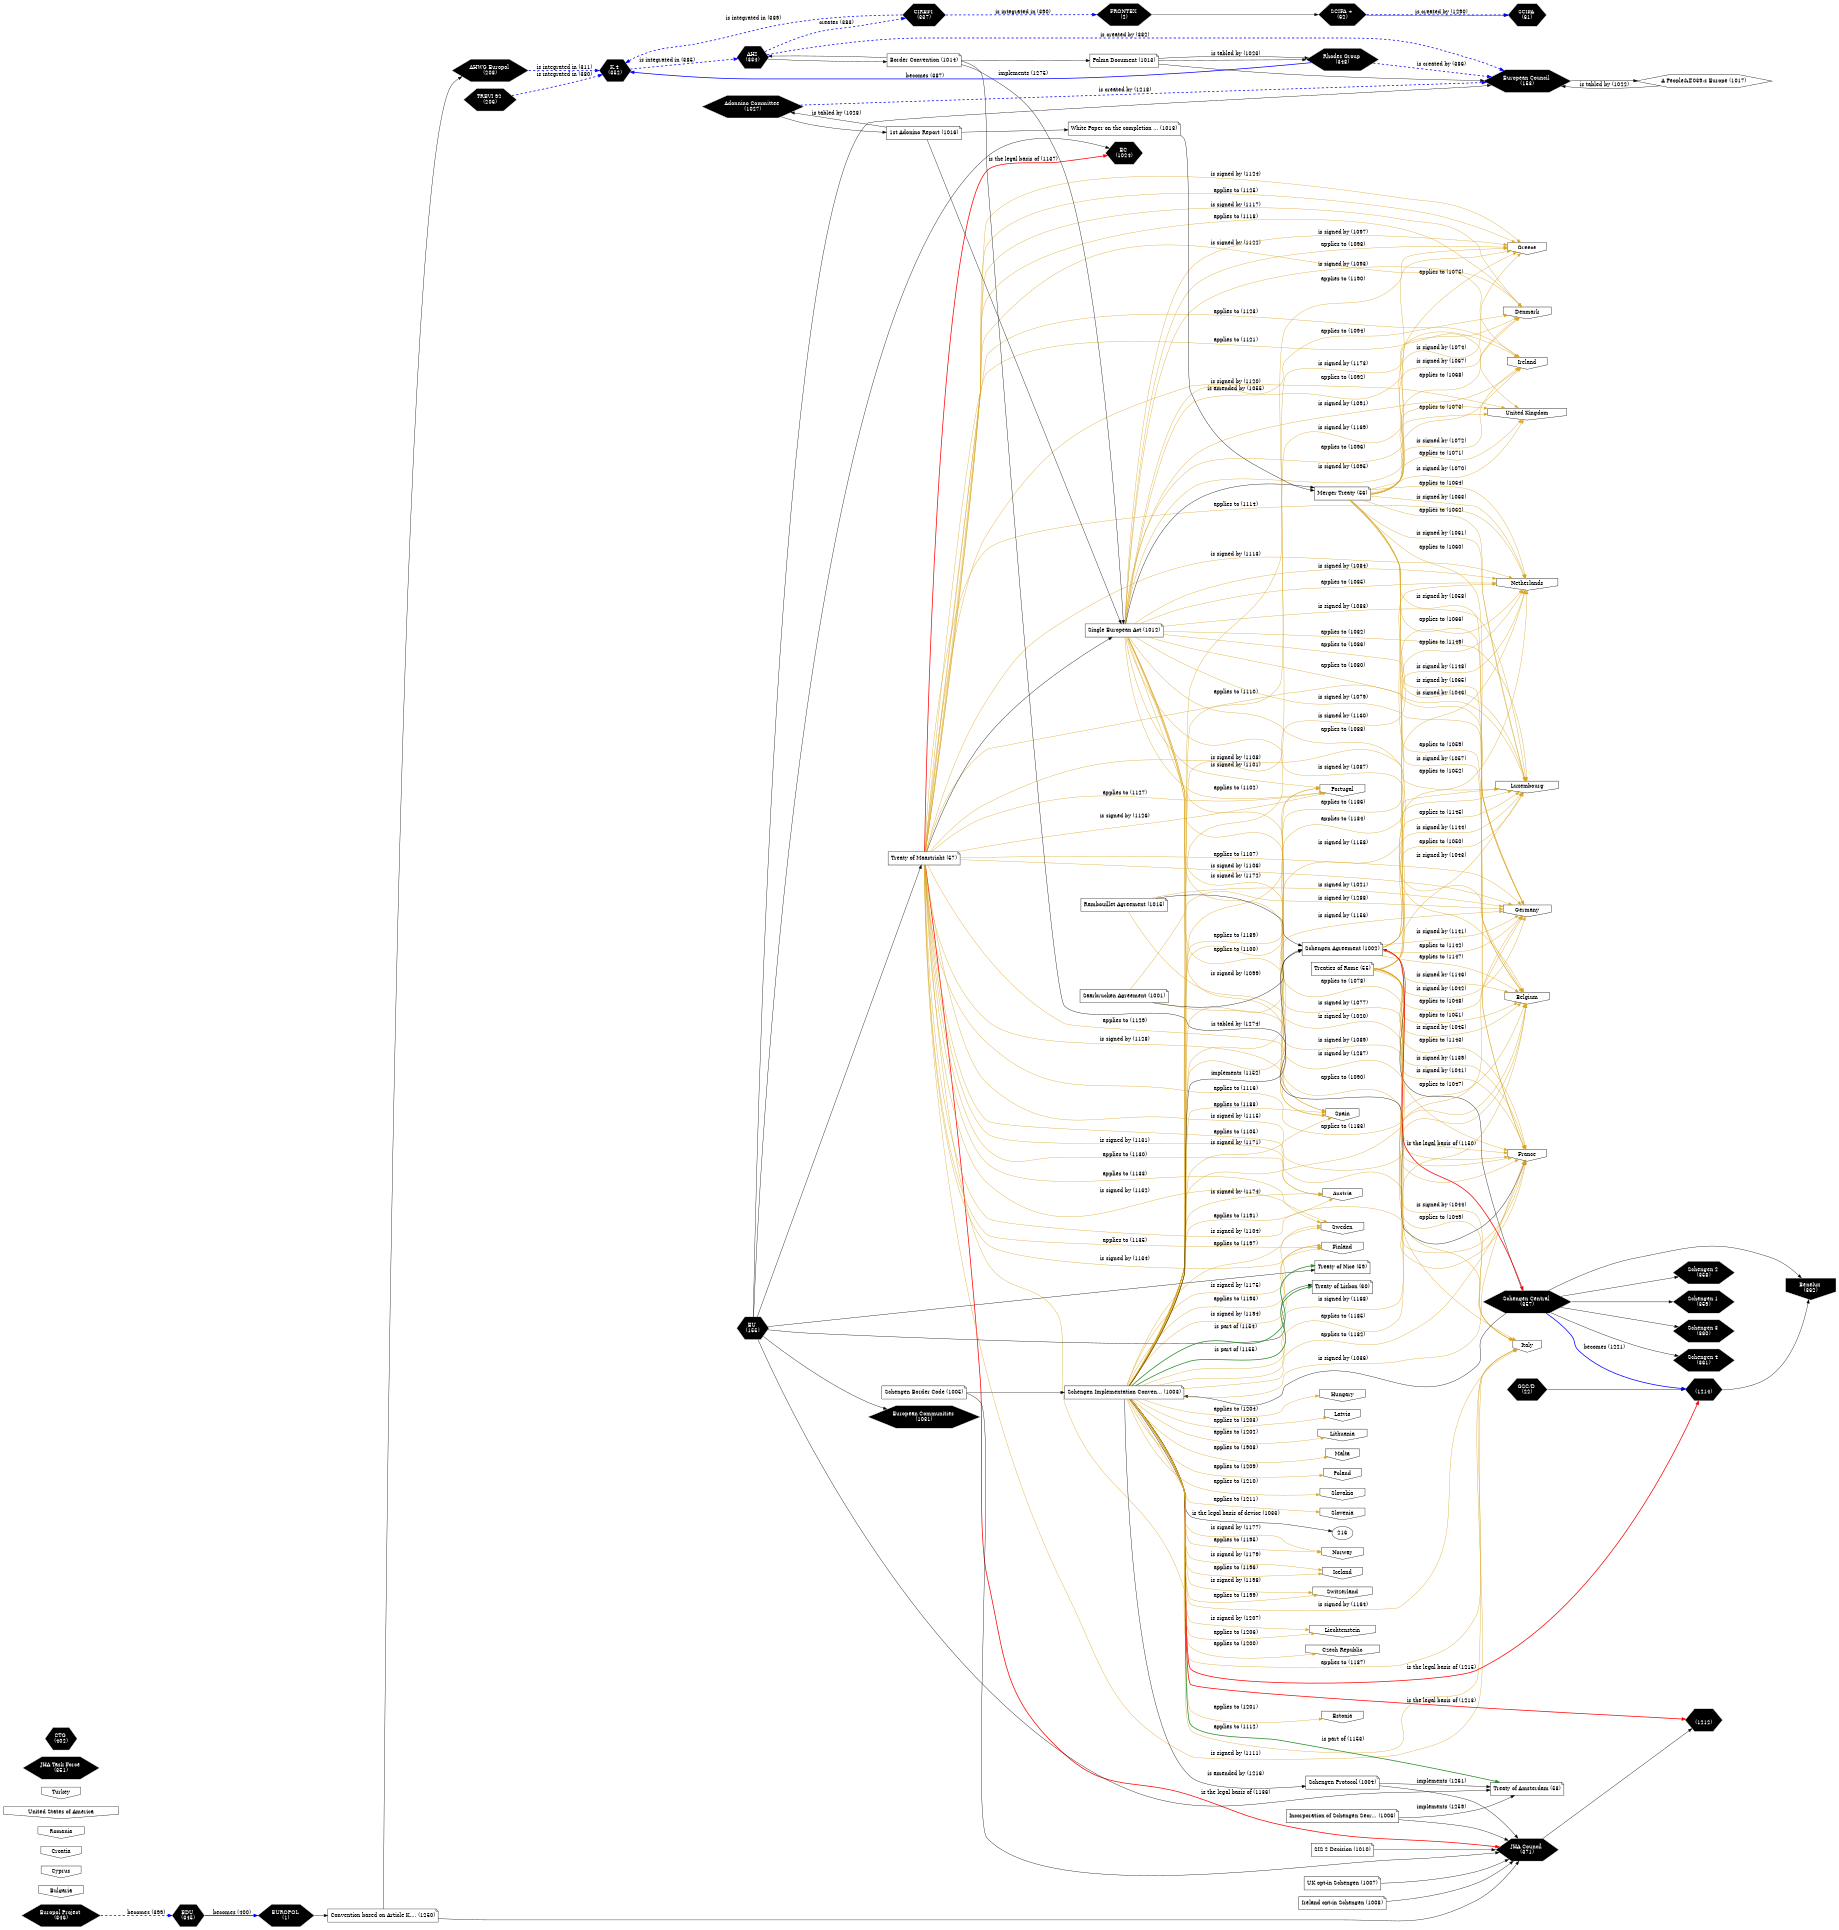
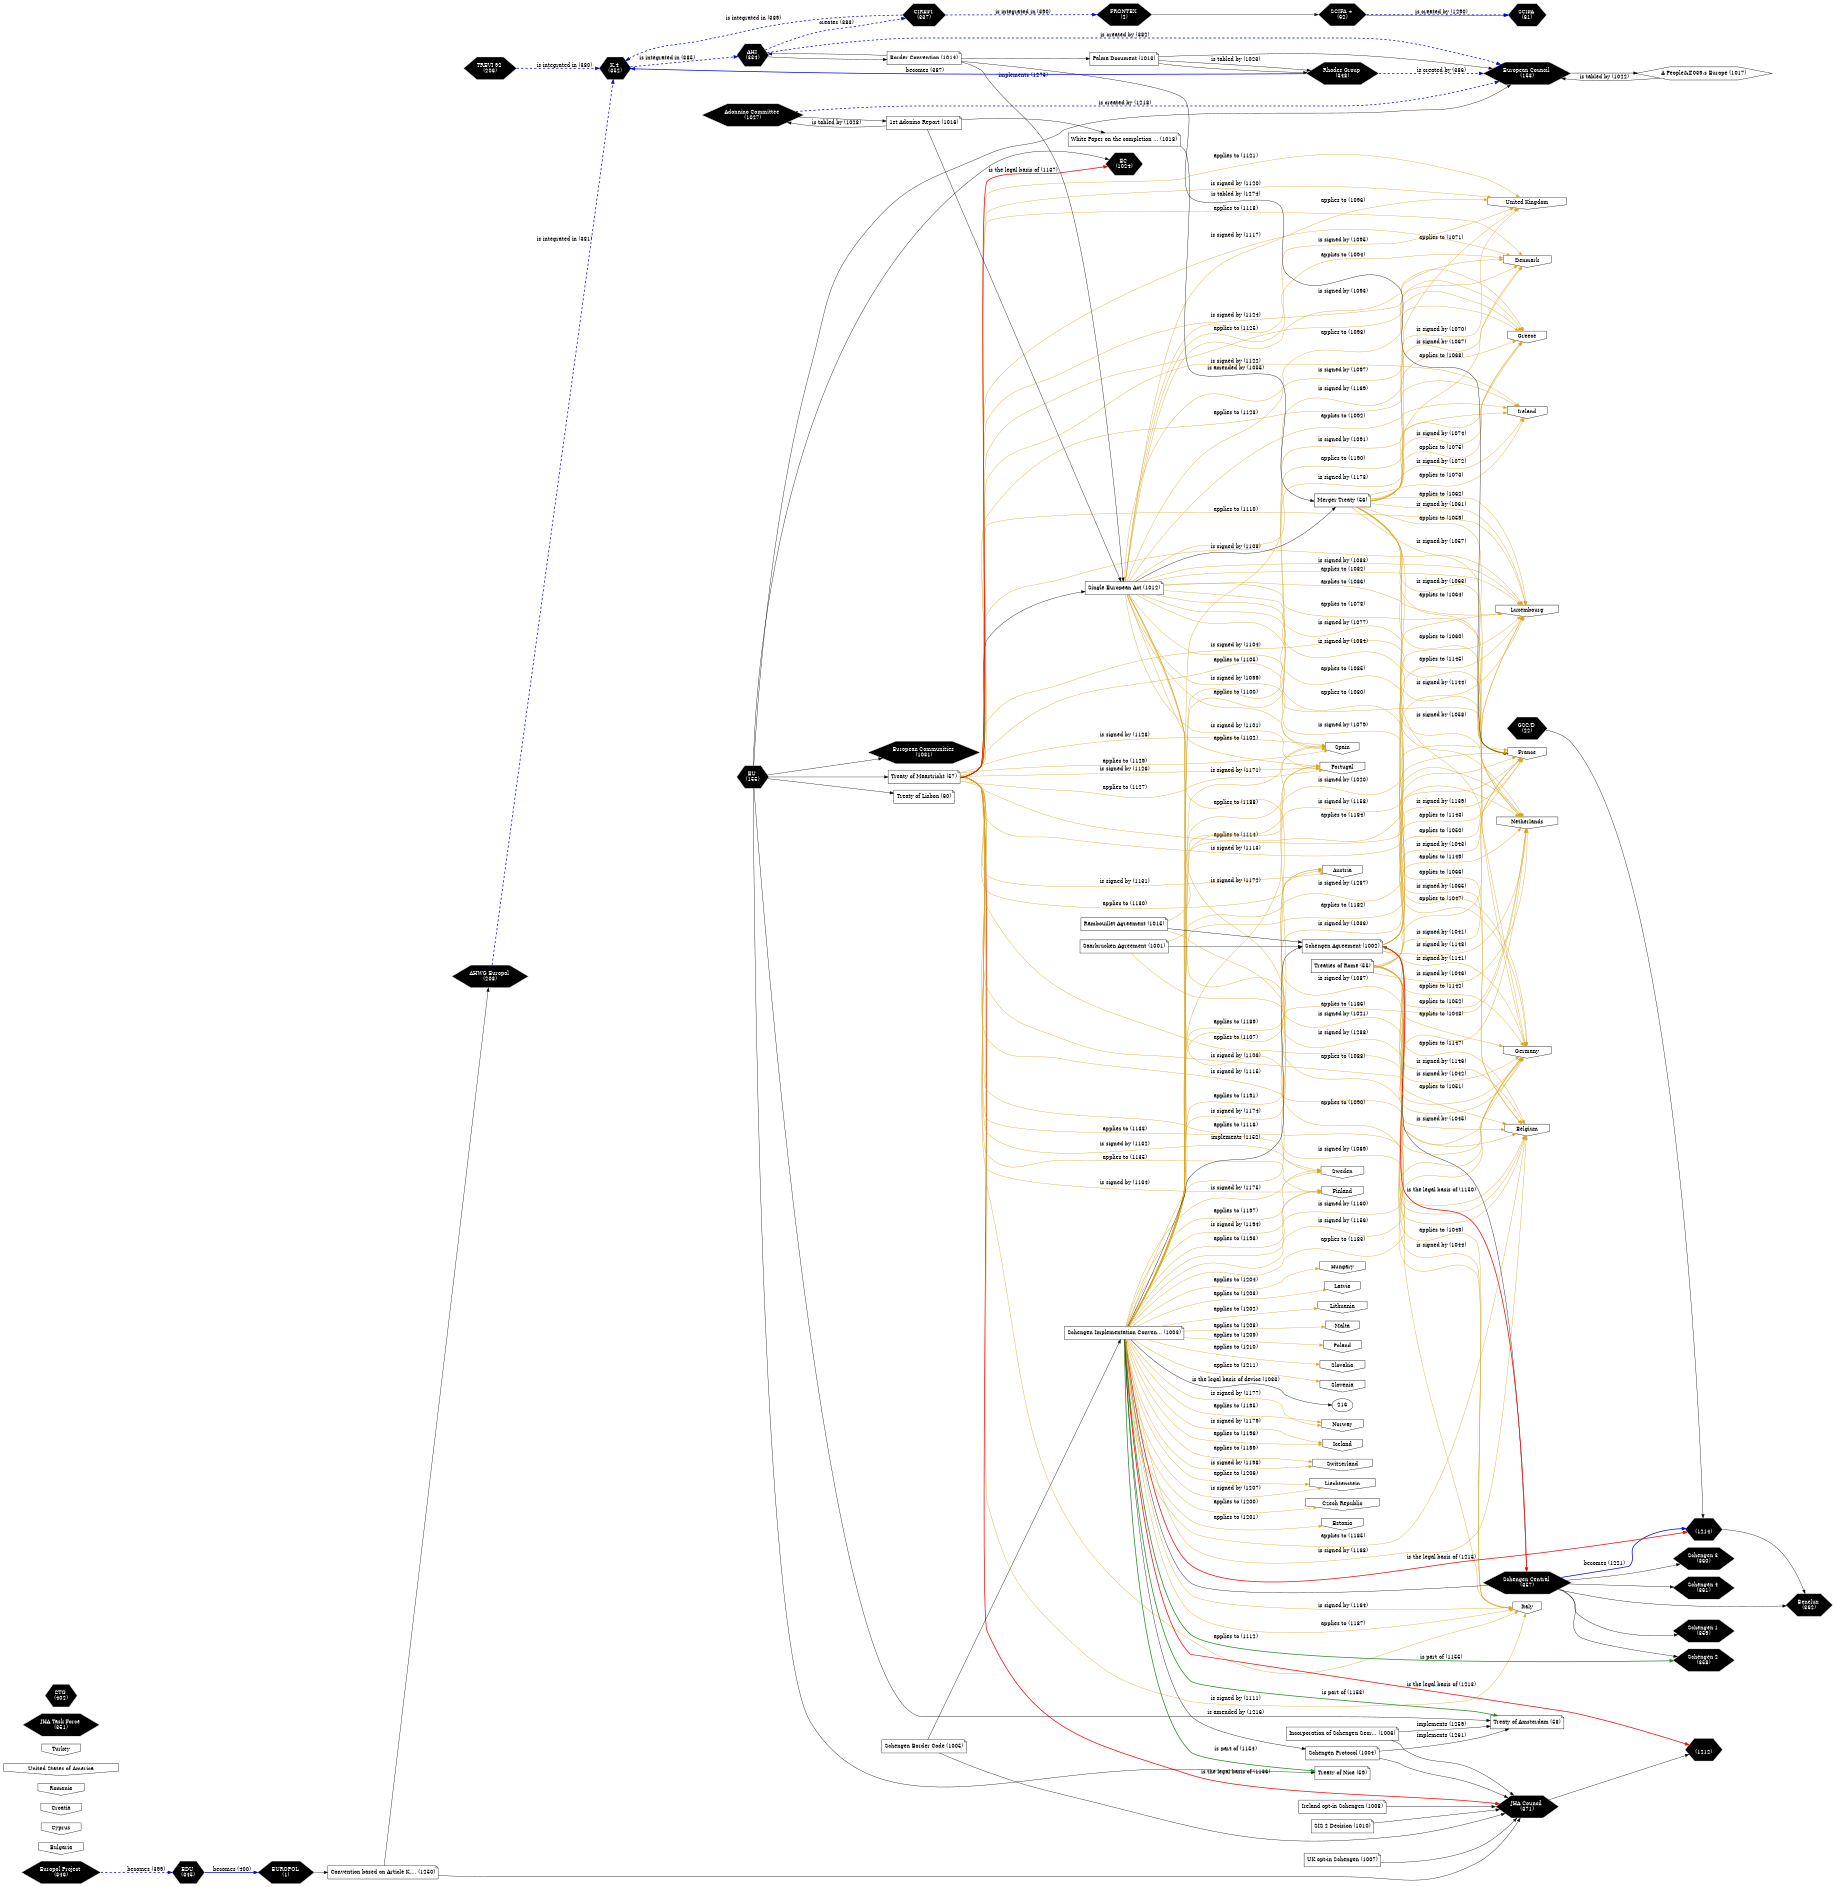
edge "AHWG Europol (208)" -> "K.4 (352)": label " is integrated in (311)" -> " is integrated in (381)"
node "Benelux (362)": shape invhouse -> hexagon
edge "Schengen Implementation Conven… (1003)" -> "Treaty of Lisbon (60)": now "Schengen Implementation Conven… (1003)" -> "Schengen 2 (358)"
edge "Schengen Implementation Conven… (1003)" -> "Malta": label " applies to (1908)" -> " applies to (1208)"
